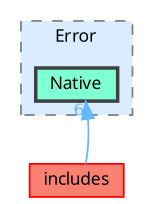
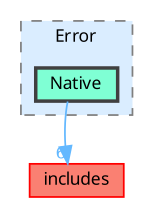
edge "includes" -> "Native": reversed
